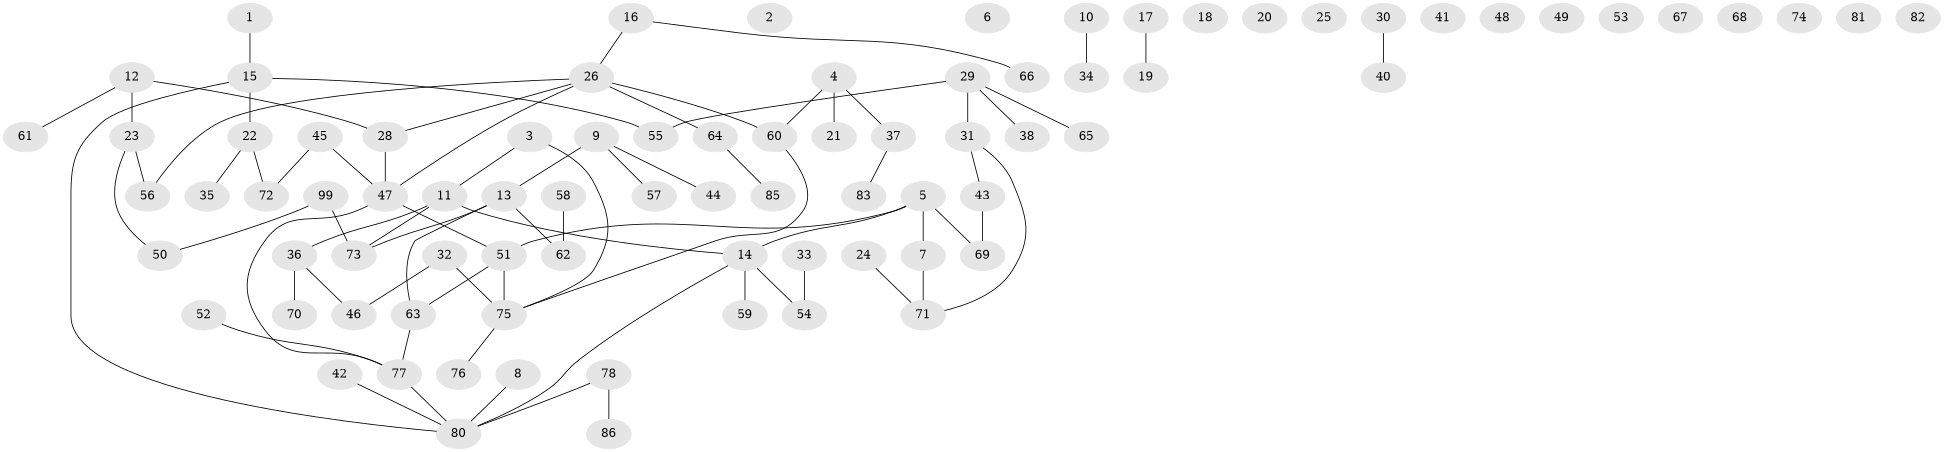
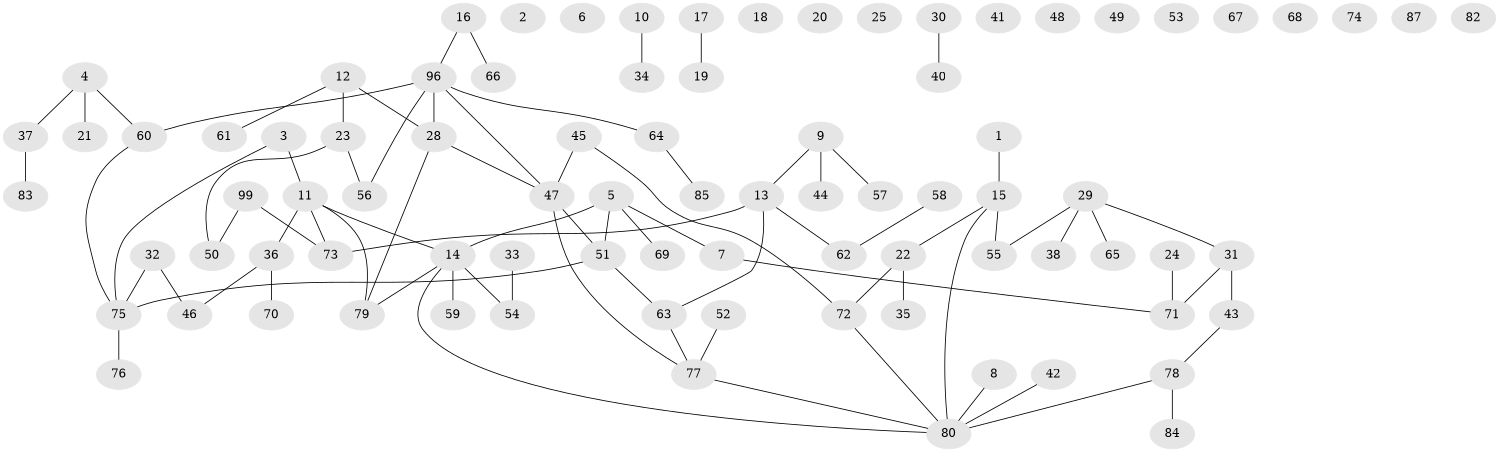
node "81": label "81" -> "87"
node "26": label "26" -> "96"
edge "43" -- "69": now "43" -- "78"
node "79": added
edge "72" -- "80": added
node "86": label "86" -> "84"
